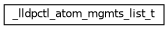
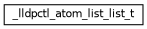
node "_lldpctl_atom_mgmts_list_t": label "_lldpctl_atom_mgmts_list_t" -> "_lldpctl_atom_list_list_t"
